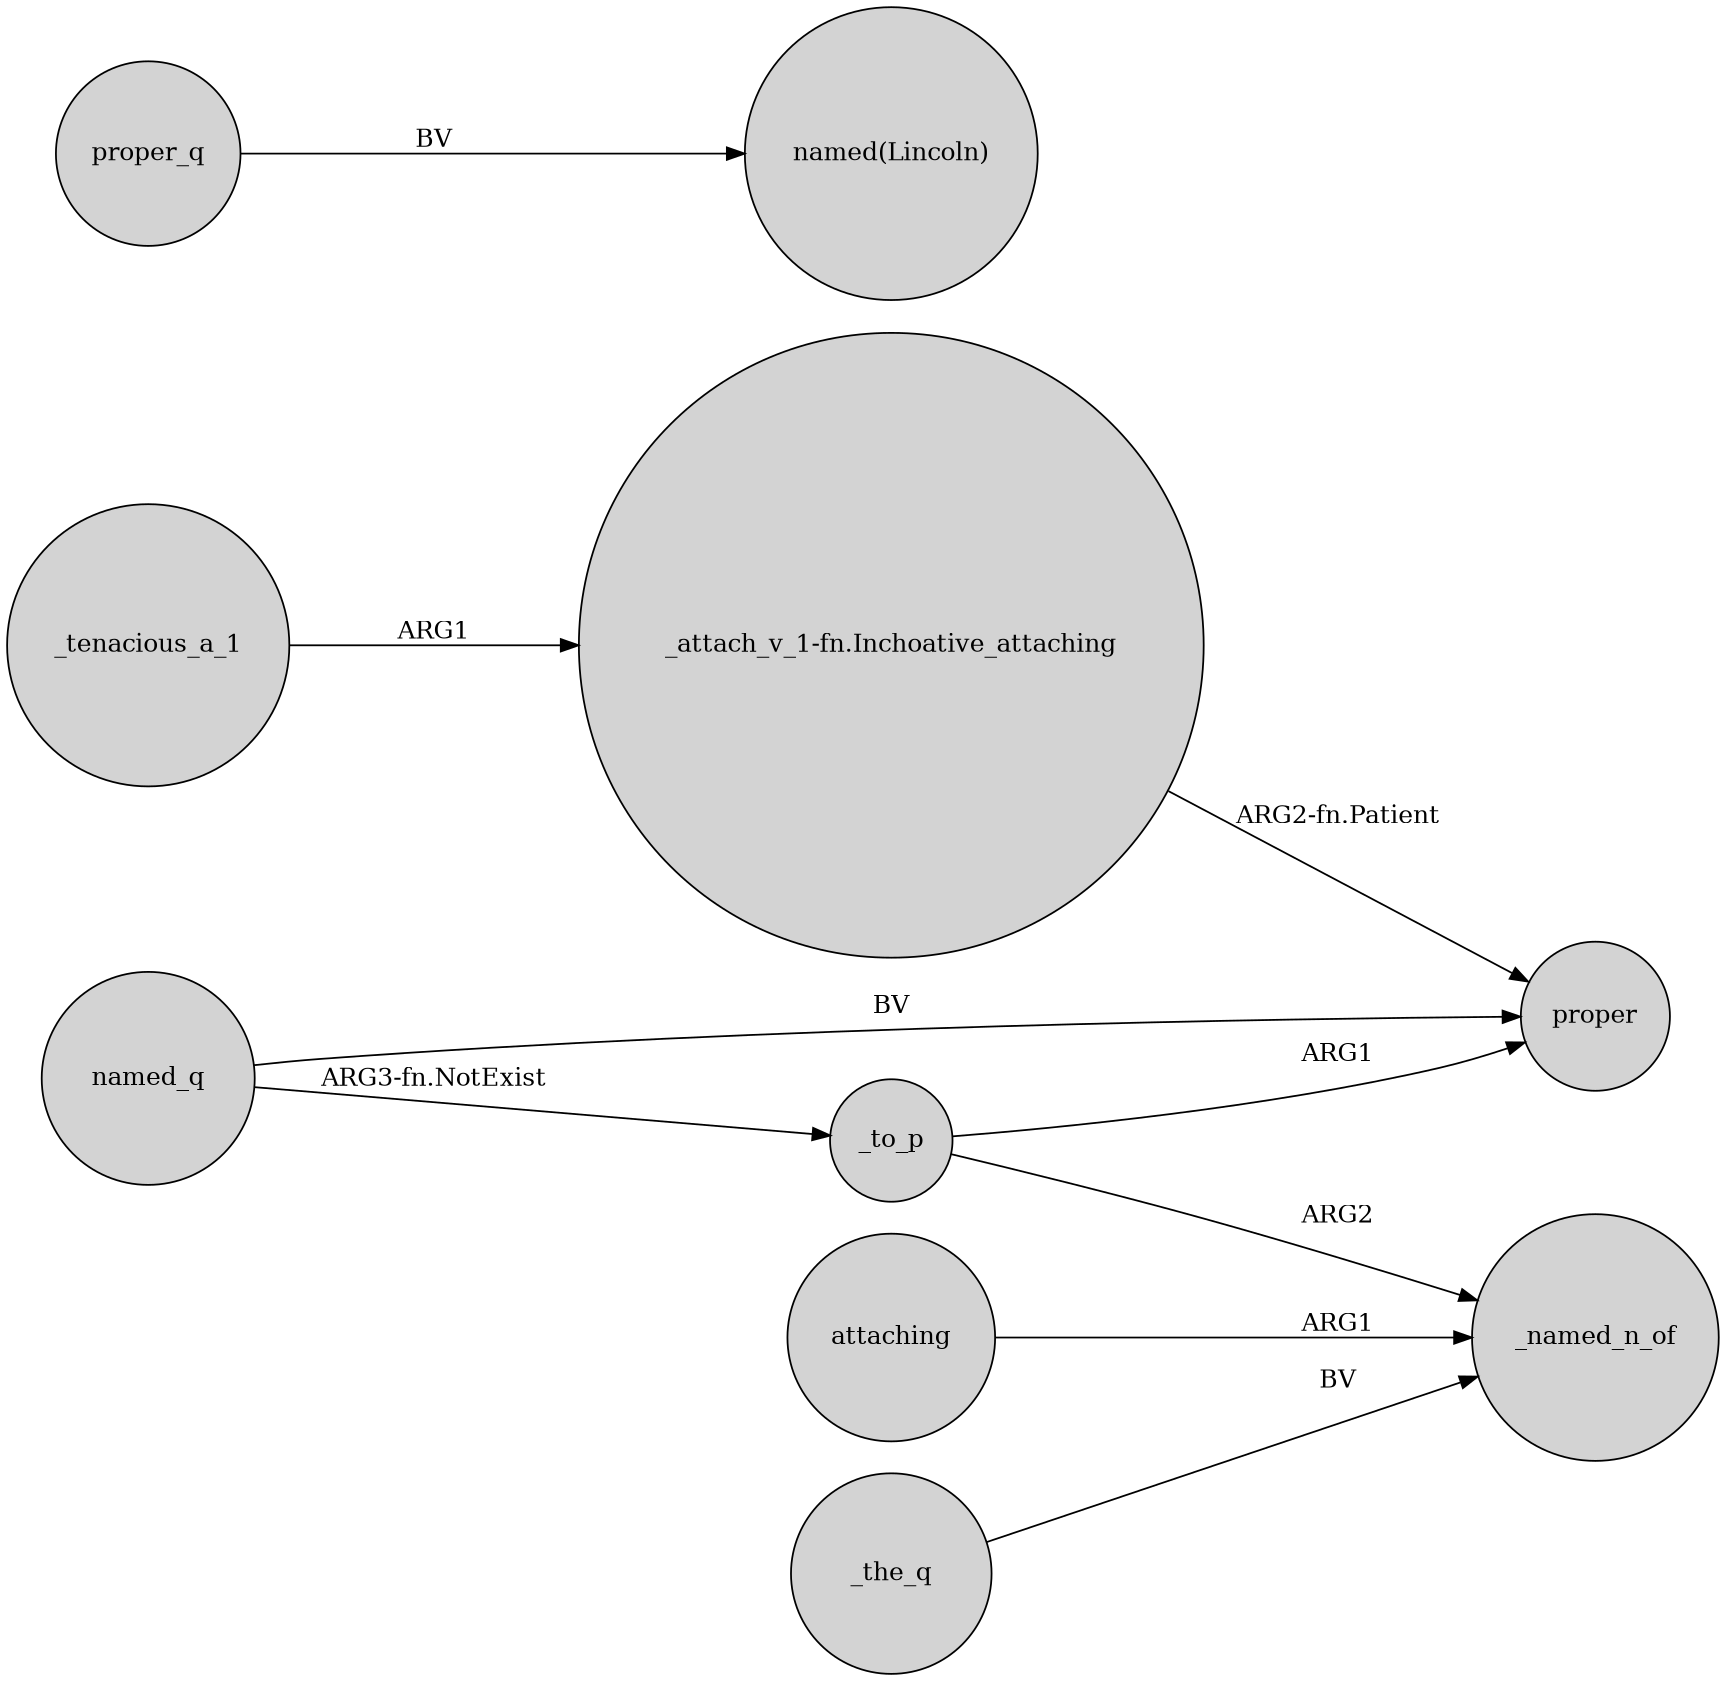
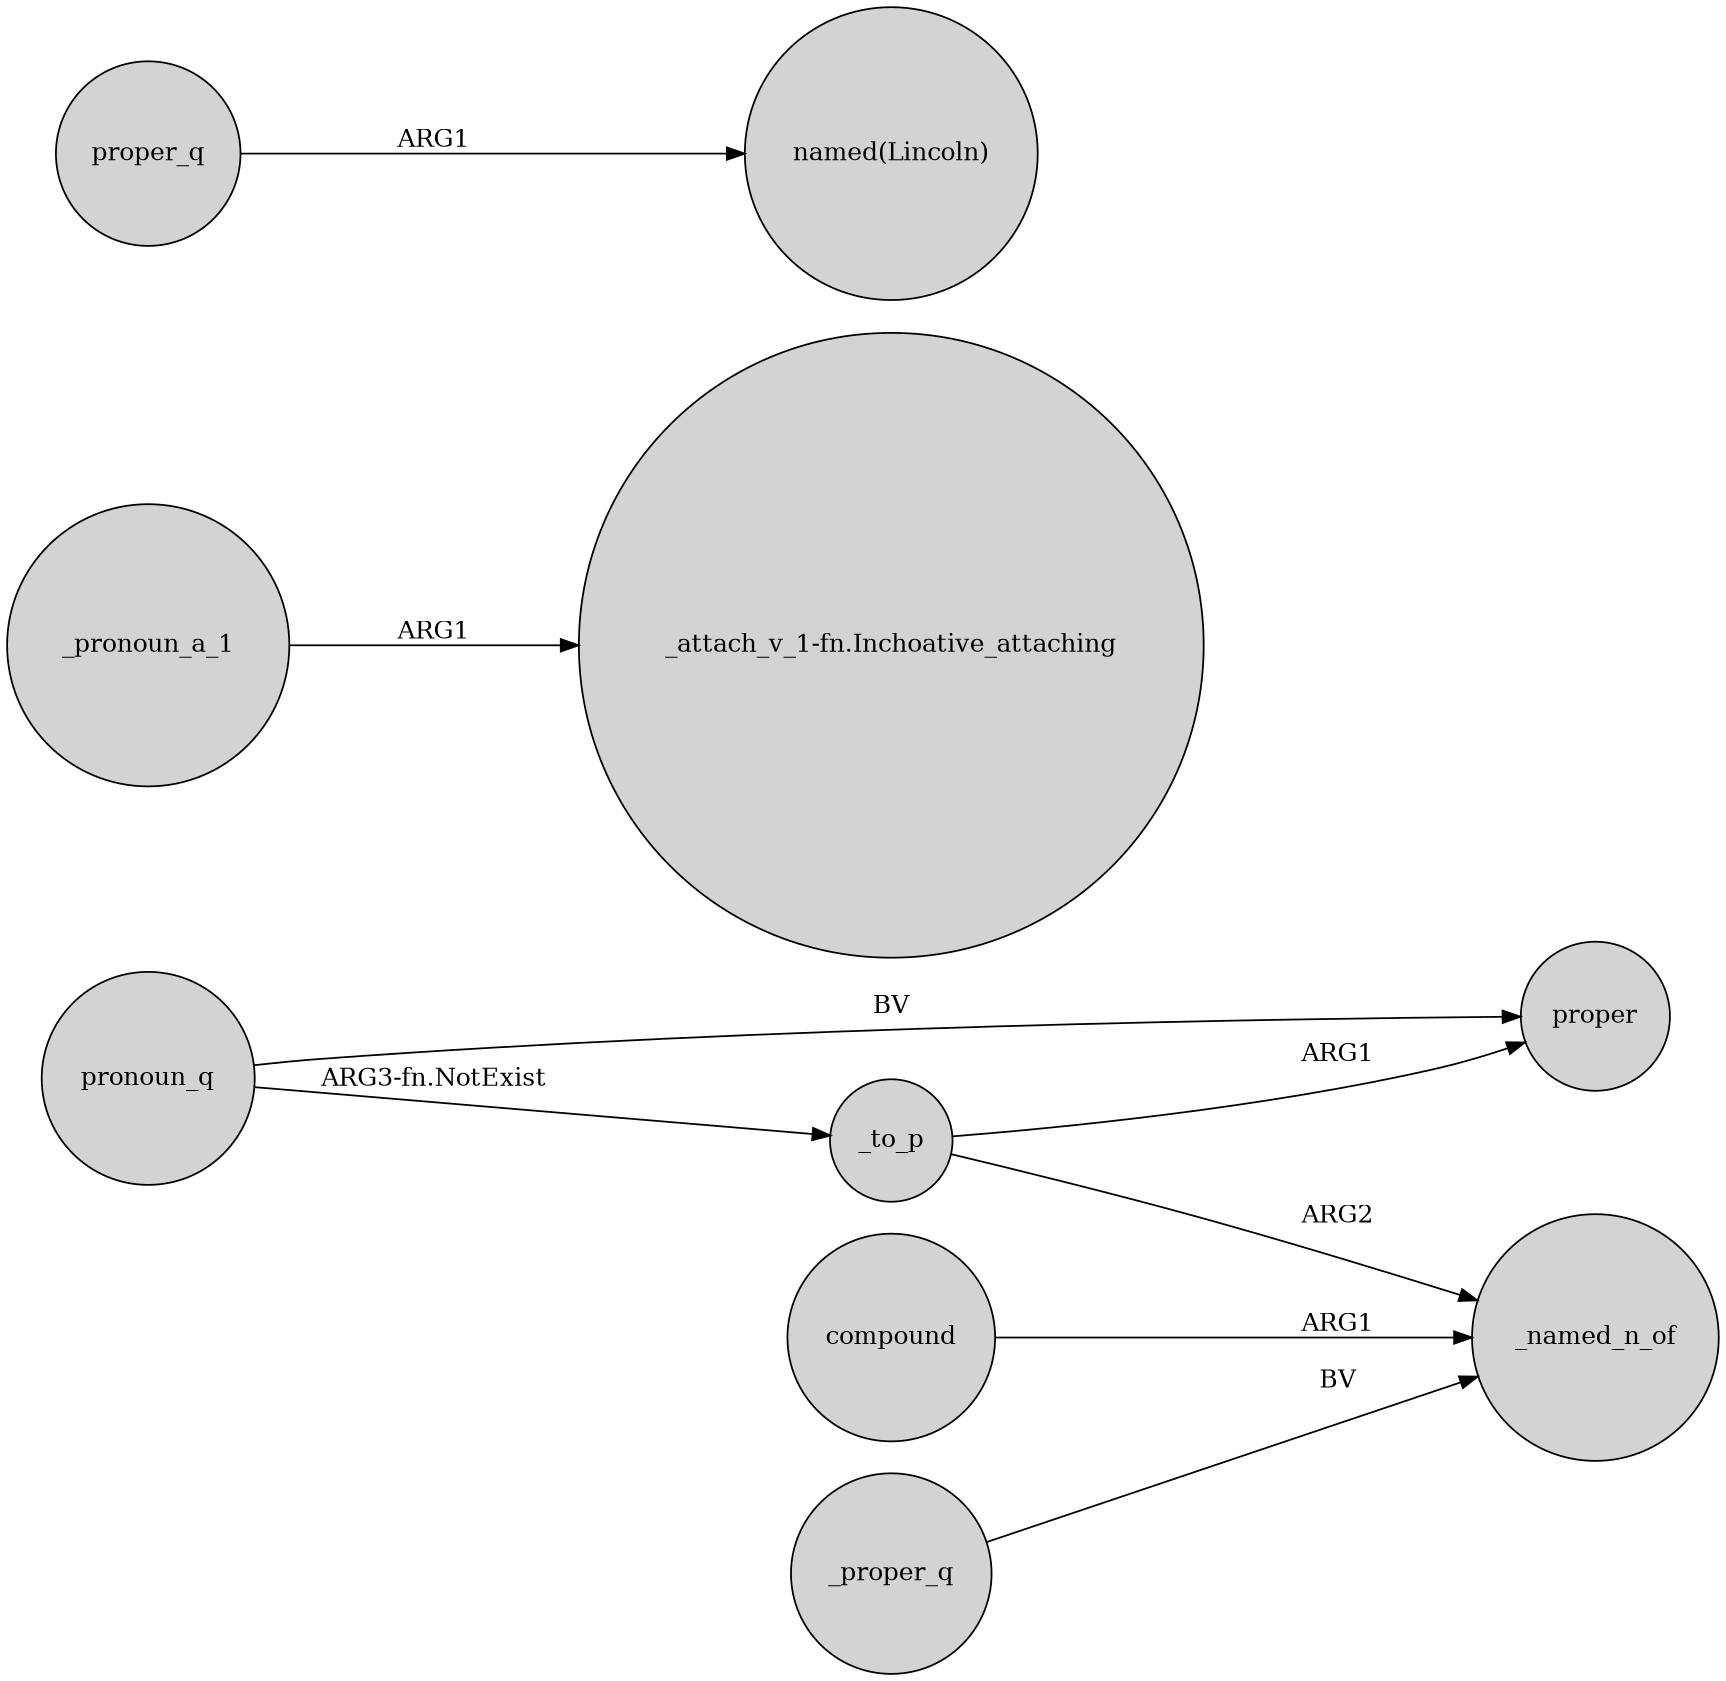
edge "proper_q" -> "named(Lincoln)": label "BV" -> "ARG1"
node "_tenacious_a_1": label "_tenacious_a_1" -> "_pronoun_a_1"
edge "_attach_v_1-fn.Inchoative_attaching" -> "proper": removed, label "ARG2-fn.Patient"
node "named_q": label "named_q" -> "pronoun_q"
node "attaching": label "attaching" -> "compound"
node "_the_q": label "_the_q" -> "_proper_q"
